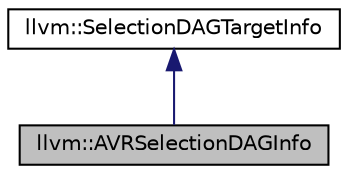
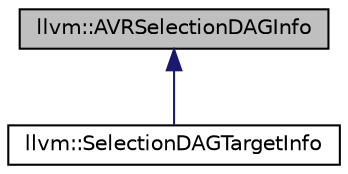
edge "llvm::AVRSelectionDAGInfo" -> "llvm::SelectionDAGTargetInfo": reversed
